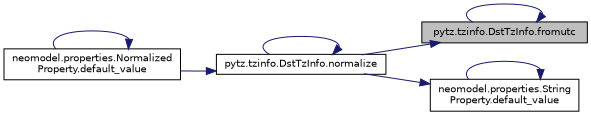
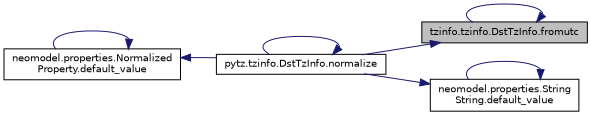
node "pytz.tzinfo.DstTzInfo.fromutc": label "pytz.tzinfo.DstTzInfo.fromutc" -> "tzinfo.tzinfo.DstTzInfo.fromutc"
edge "neomodel.properties.Normalized Property.default_value" -> "pytz.tzinfo.DstTzInfo.normalize": reversed
node "neomodel.properties.String Property.default_value": label "neomodel.properties.String Property.default_value" -> "neomodel.properties.String String.default_value"
